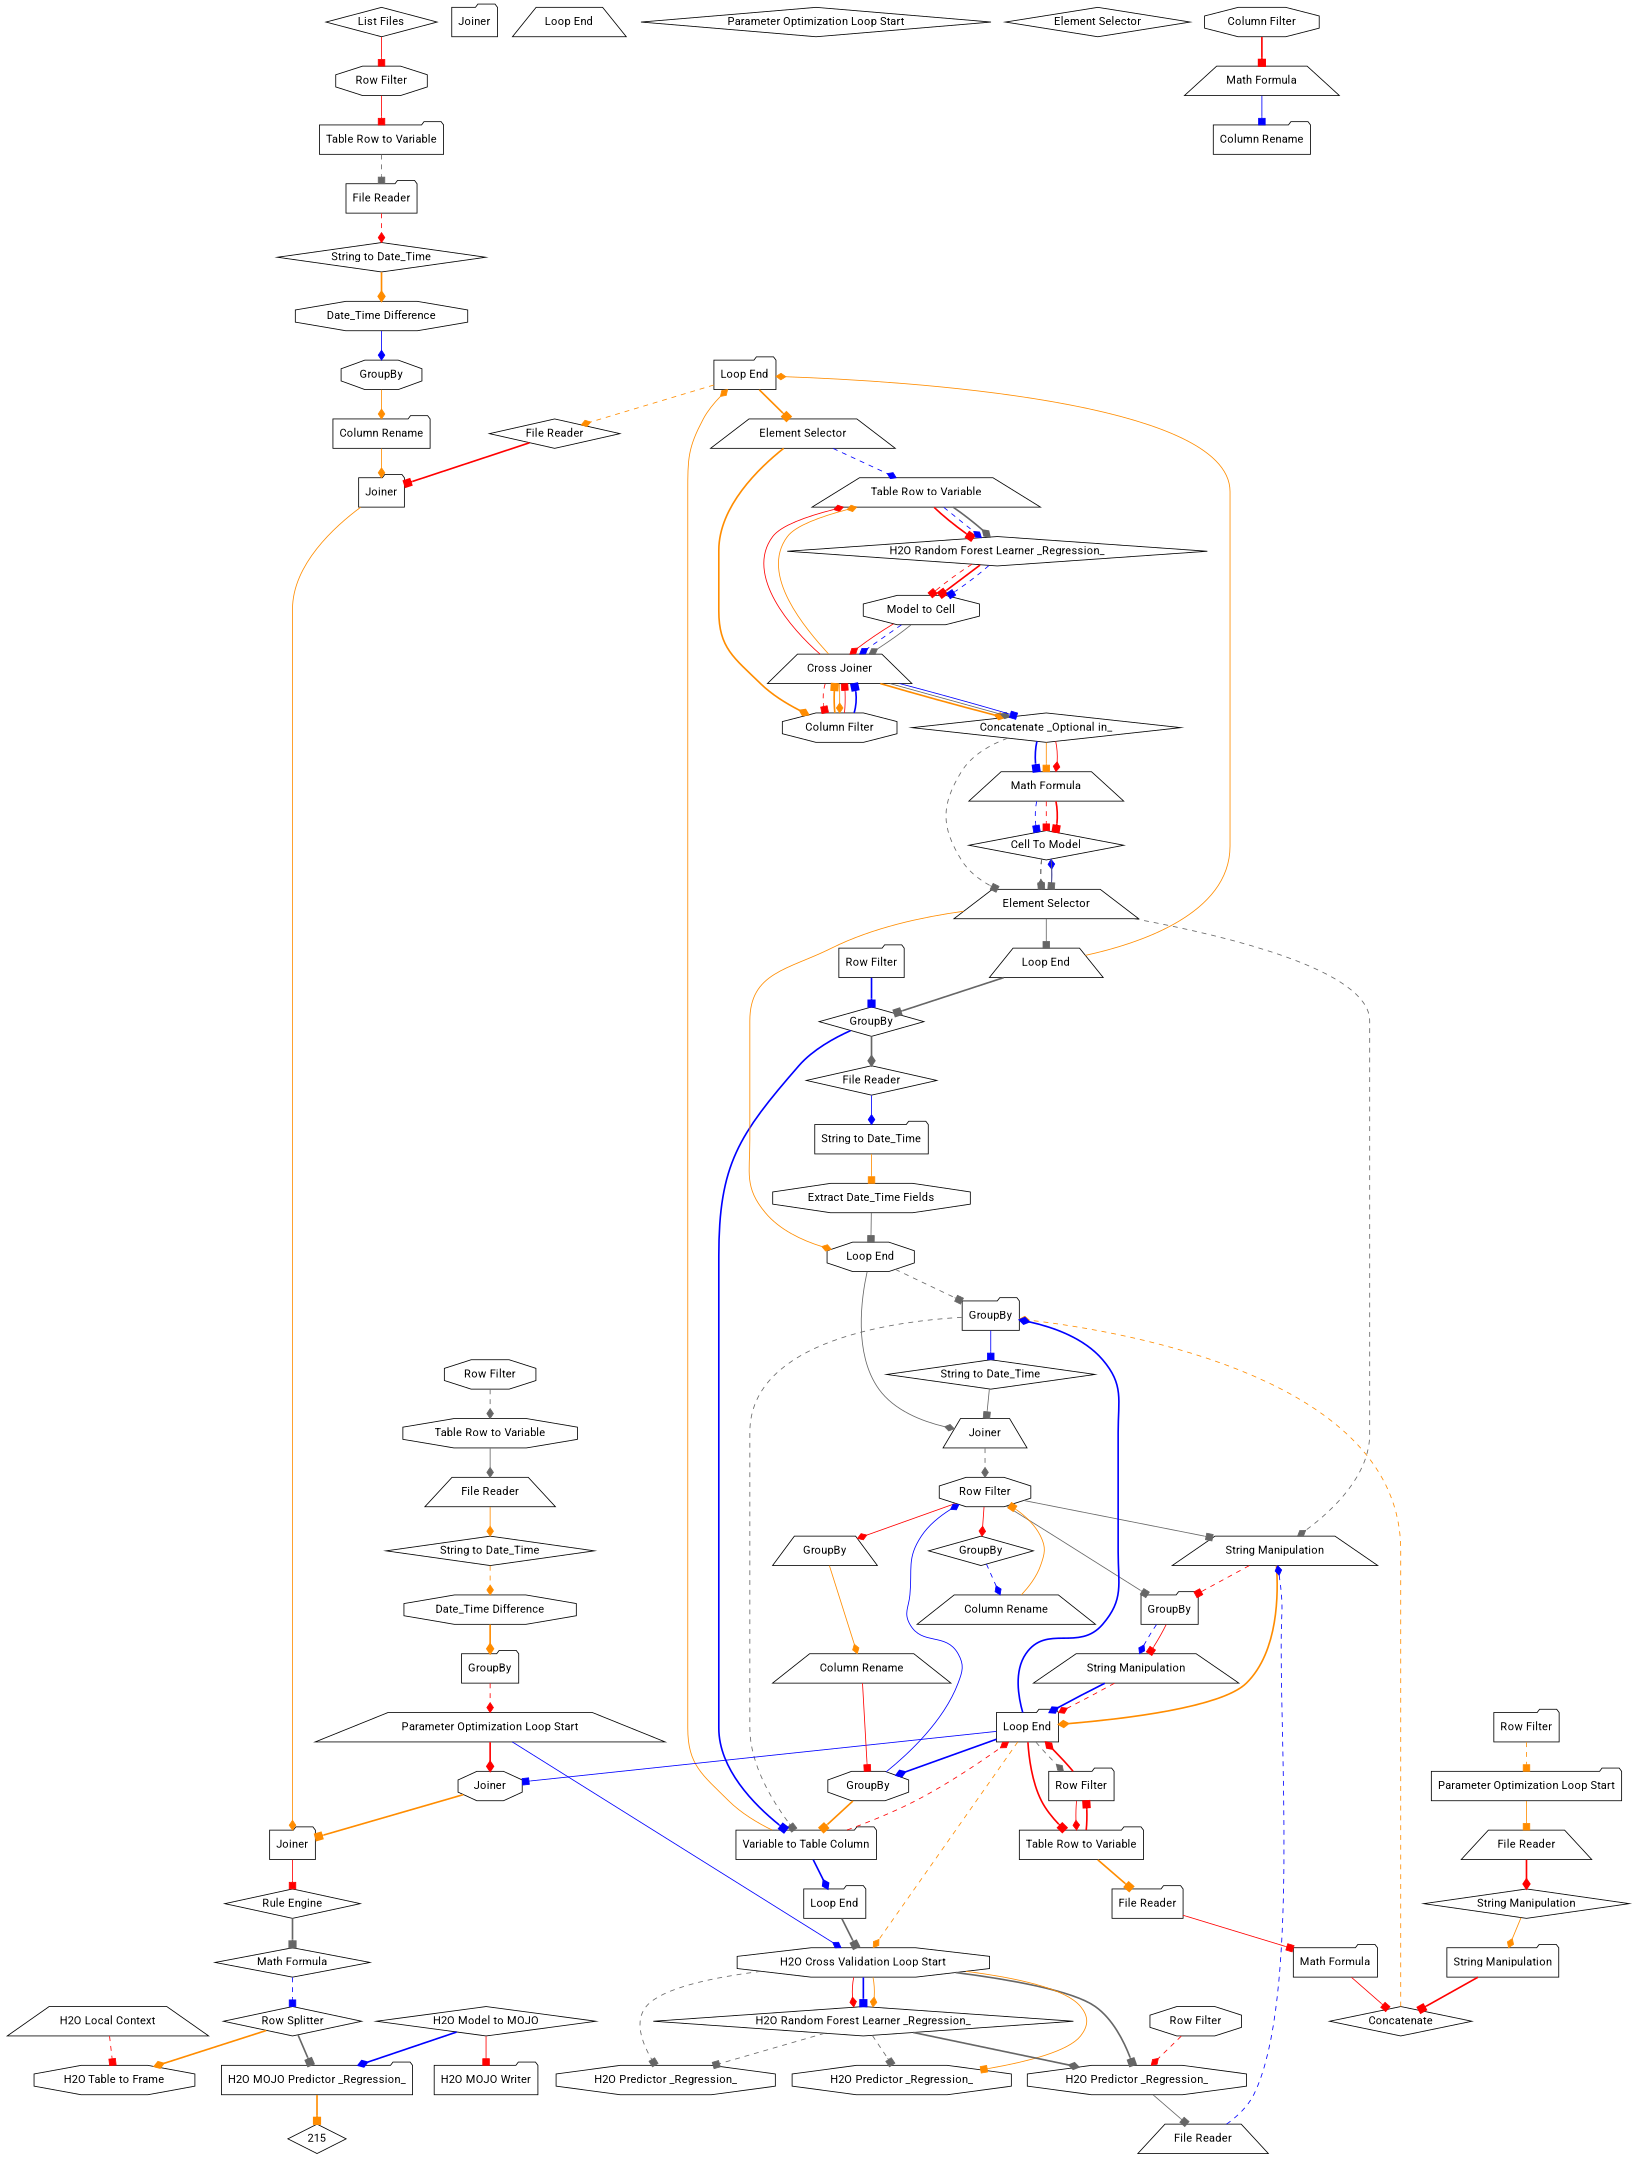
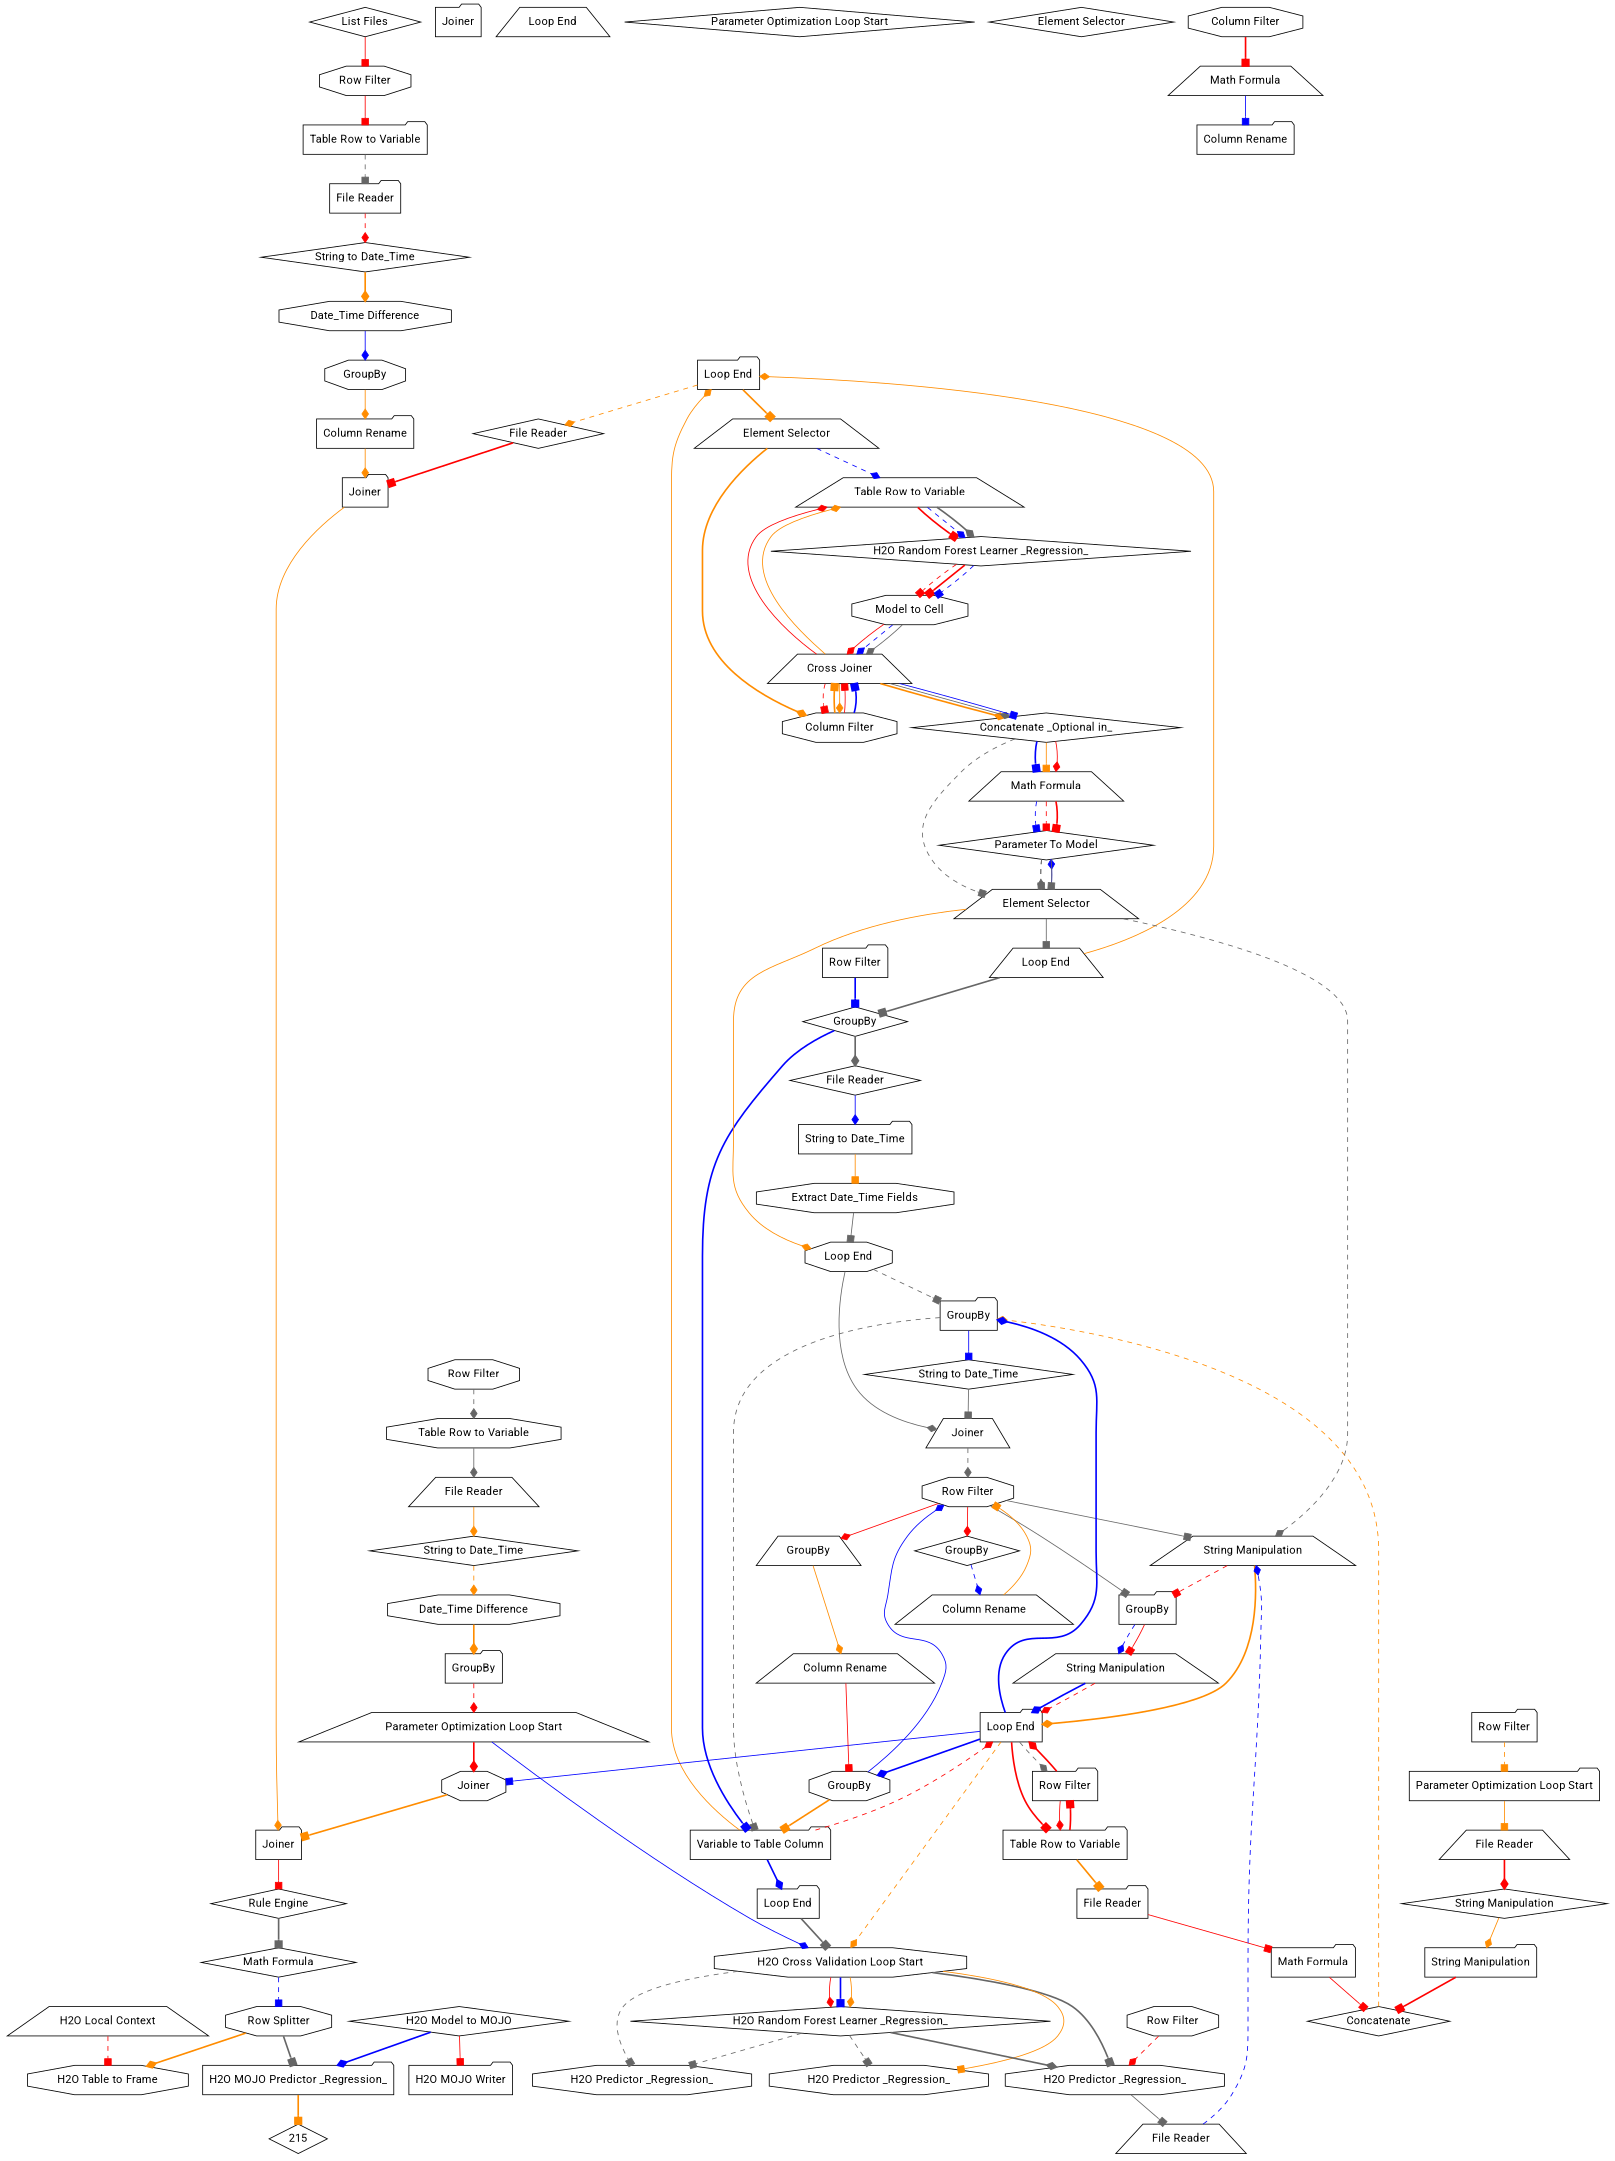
node "Cell To Model": label "Cell To Model" -> "Parameter To Model"
node "Row Splitter": shape diamond -> octagon
